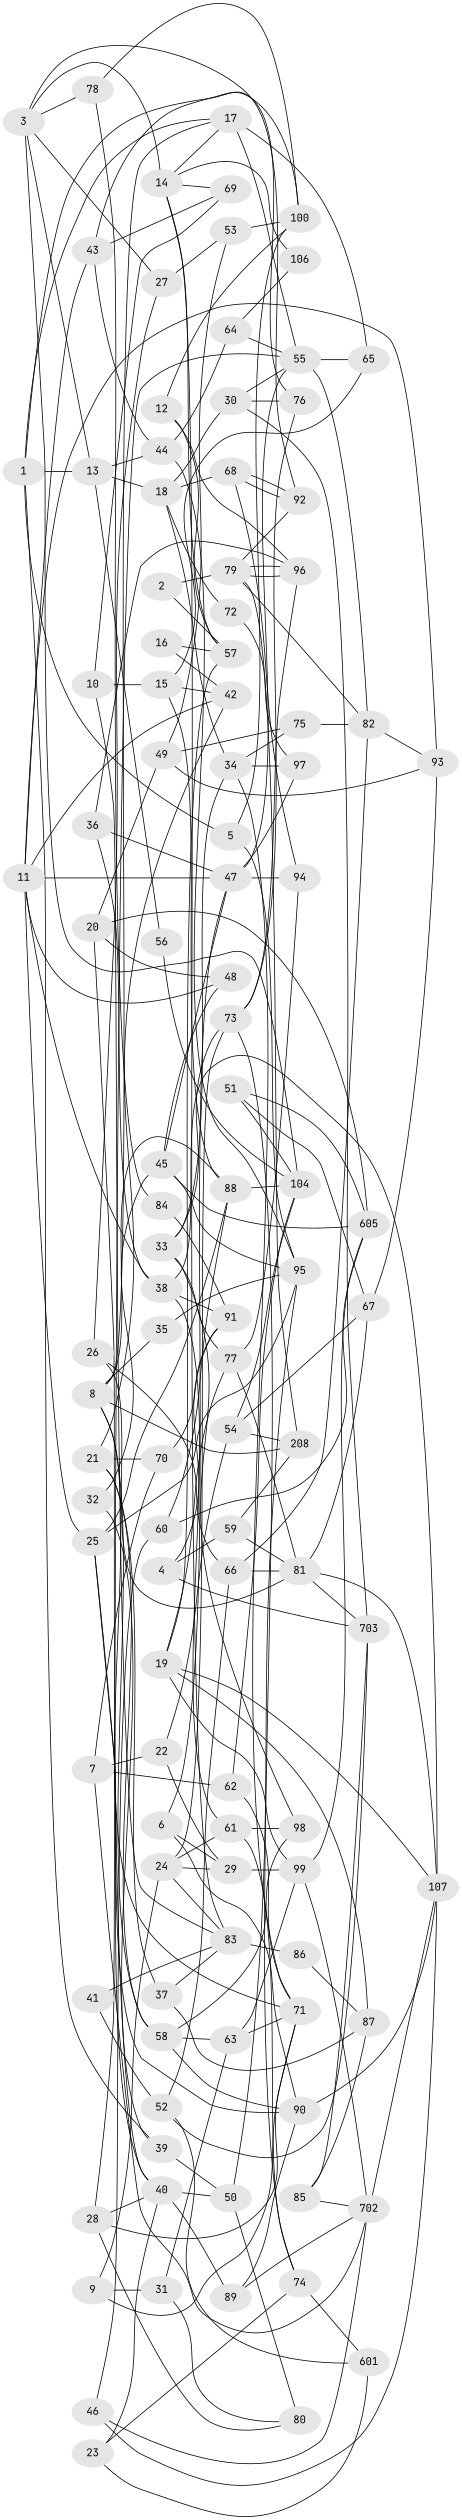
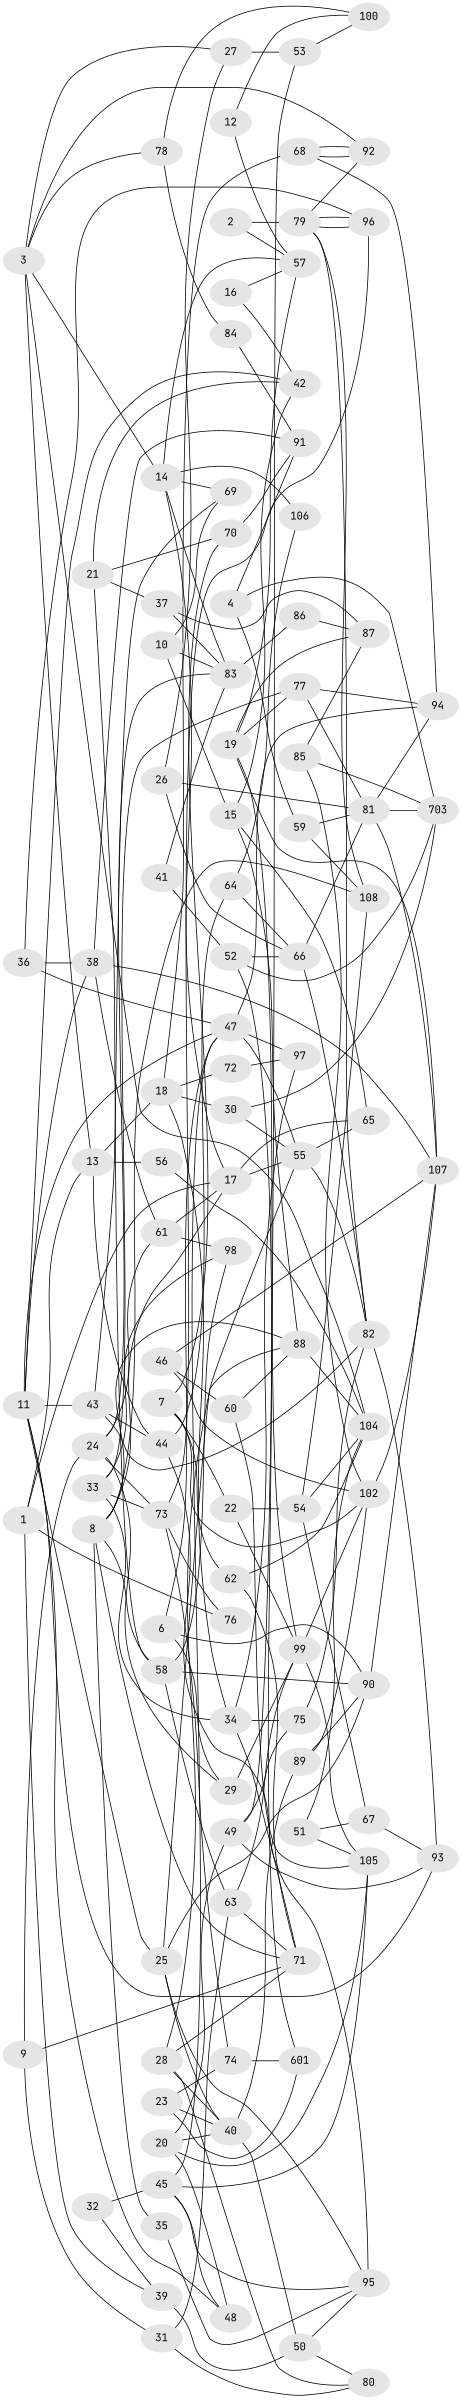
edge "100" -- "43": now "82" -- "43"
edge "64" -- "55": now "64" -- "66"
edge "30" -- "76": removed
edge "12" -- "96": removed
node "5": removed
node "605": label "605" -> "105"
edge "67" -- "81": now "94" -- "81"
node "208": label "208" -> "108"
edge "22" -- "29": now "22" -- "99"
edge "61" -- "74": now "61" -- "17"
node "702": label "702" -> "102"
